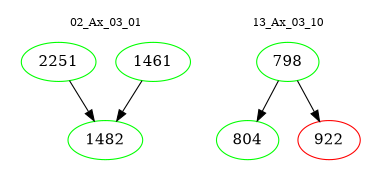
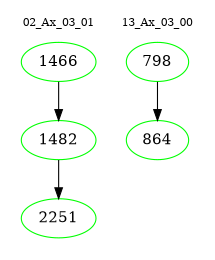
cluster "13_Ax_03_10": label "13_Ax_03_10" -> "13_Ax_03_00"
node "1461": label "1461" -> "1466"
edge "2251" -> "1482": reversed
node "804": label "804" -> "864"
node "922": removed
